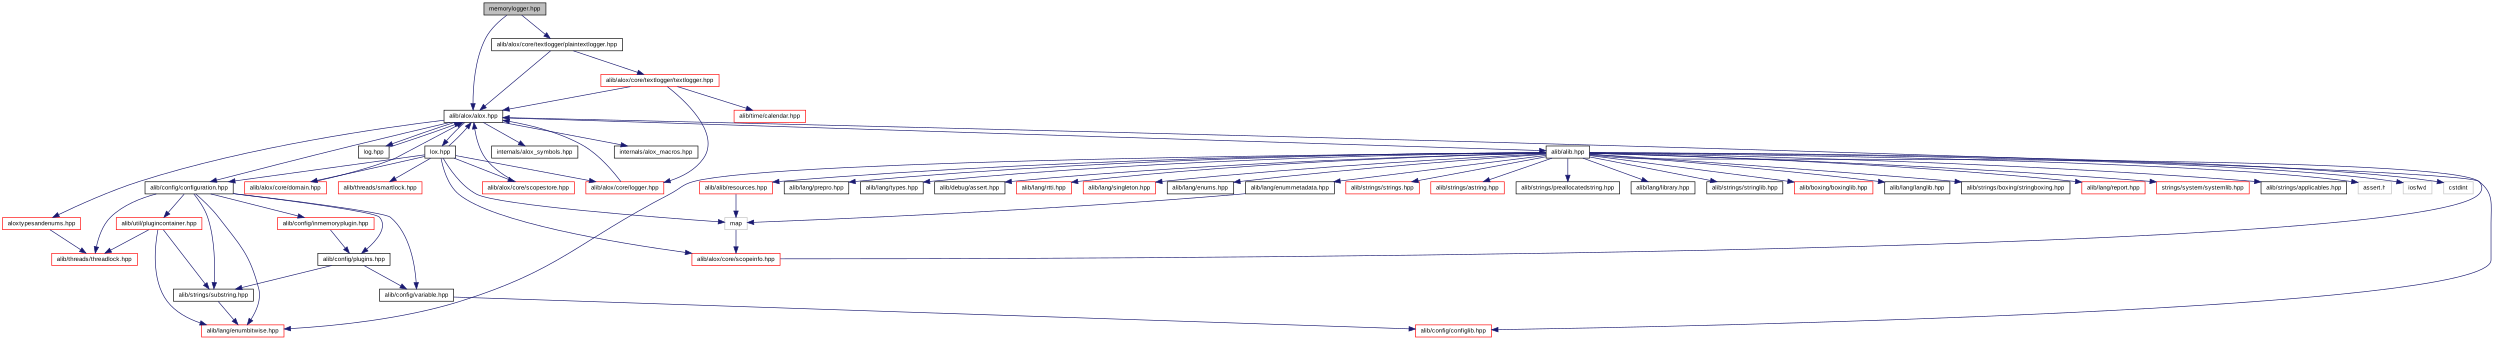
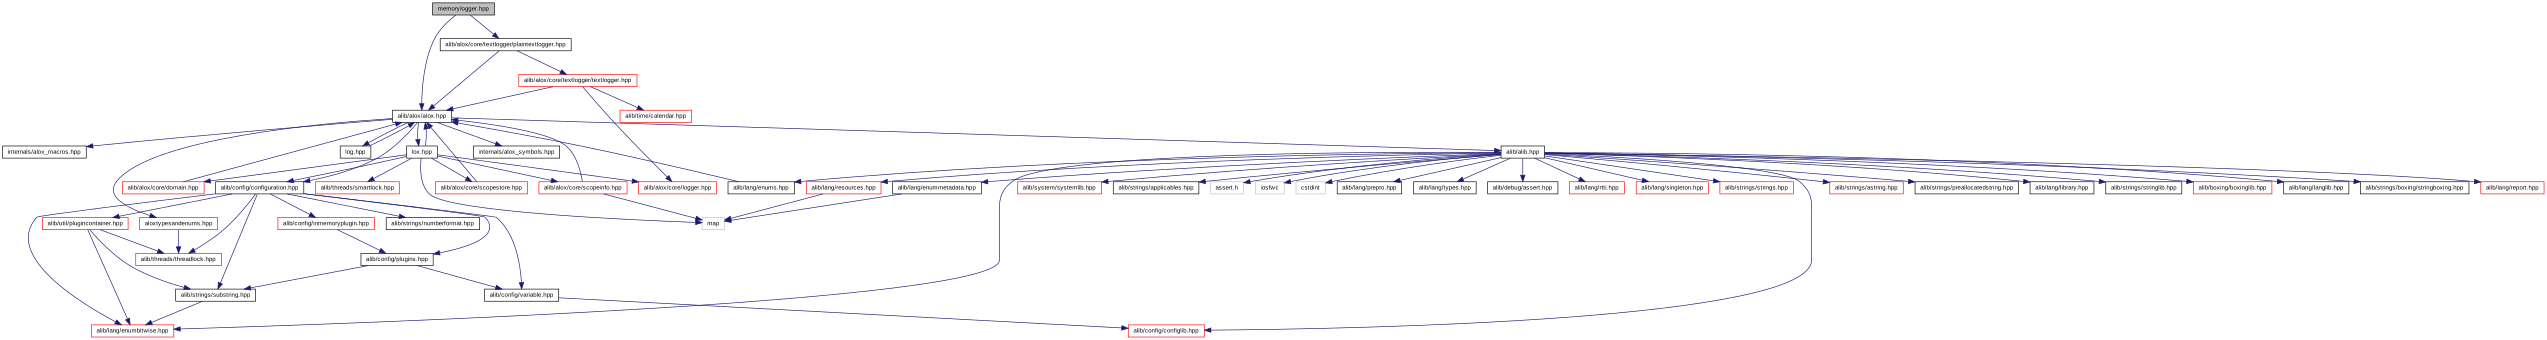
edge "alib/alox/core/logger.hpp" -> "alib/alox/alox.hpp": now "alib/lang/enums.hpp" -> "alib/alox/alox.hpp"
node "alib/alib/resources.hpp": label "alib/alib/resources.hpp" -> "alib/lang/resources.hpp"
node "strings/system/systemlib.hpp": label "strings/system/systemlib.hpp" -> "alib/system/systemlib.hpp"
node "alib/strings/numberformat.hpp": added
edge "map" -> "alib/alox/core/scopeinfo.hpp": reversed
